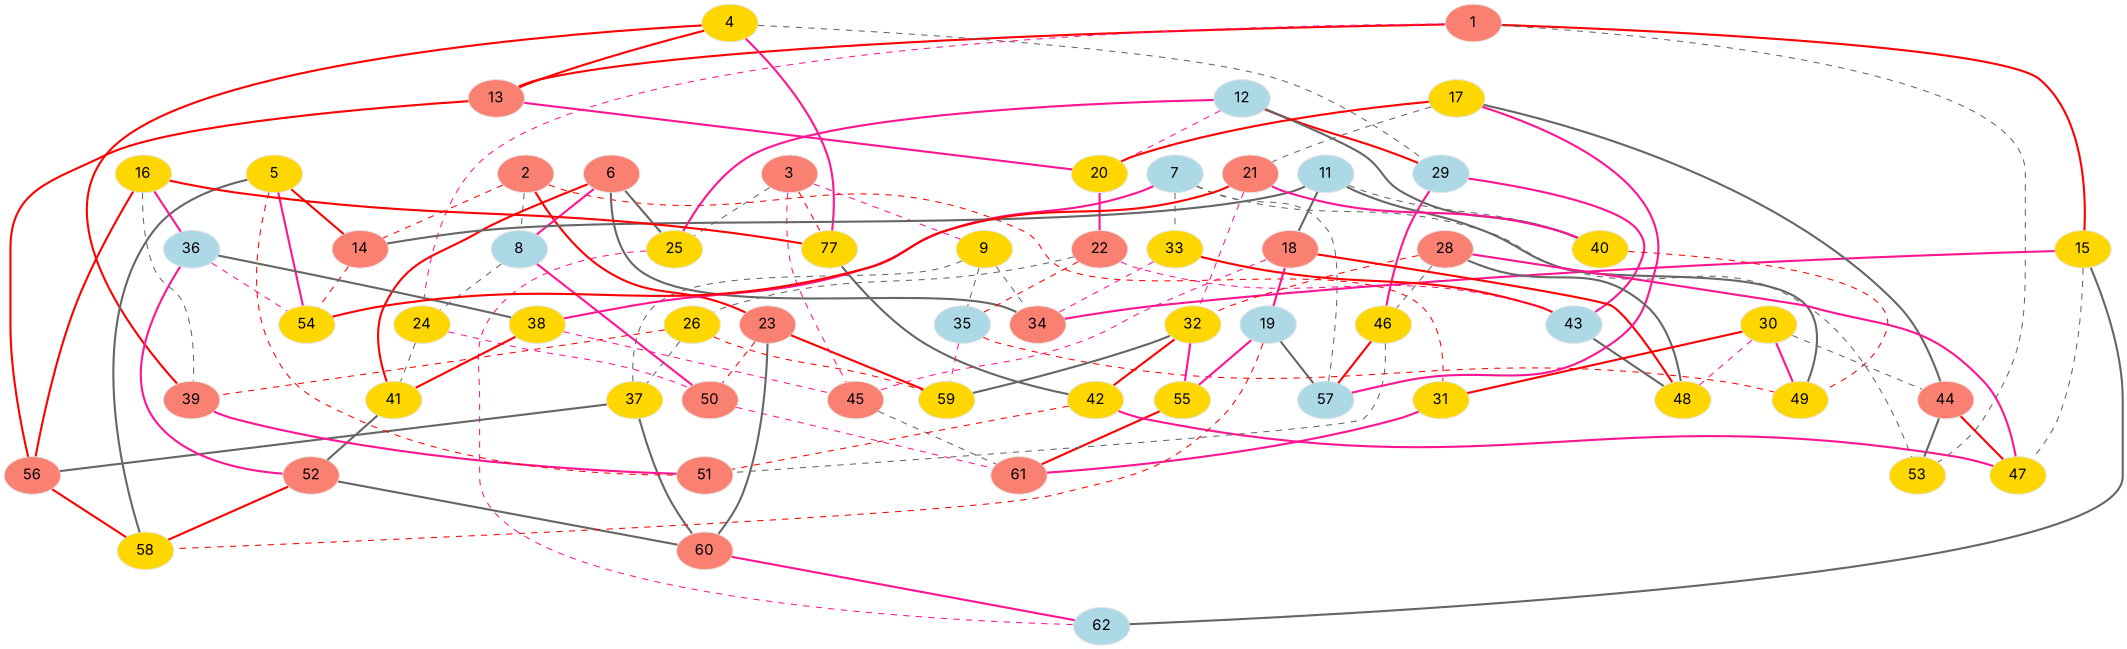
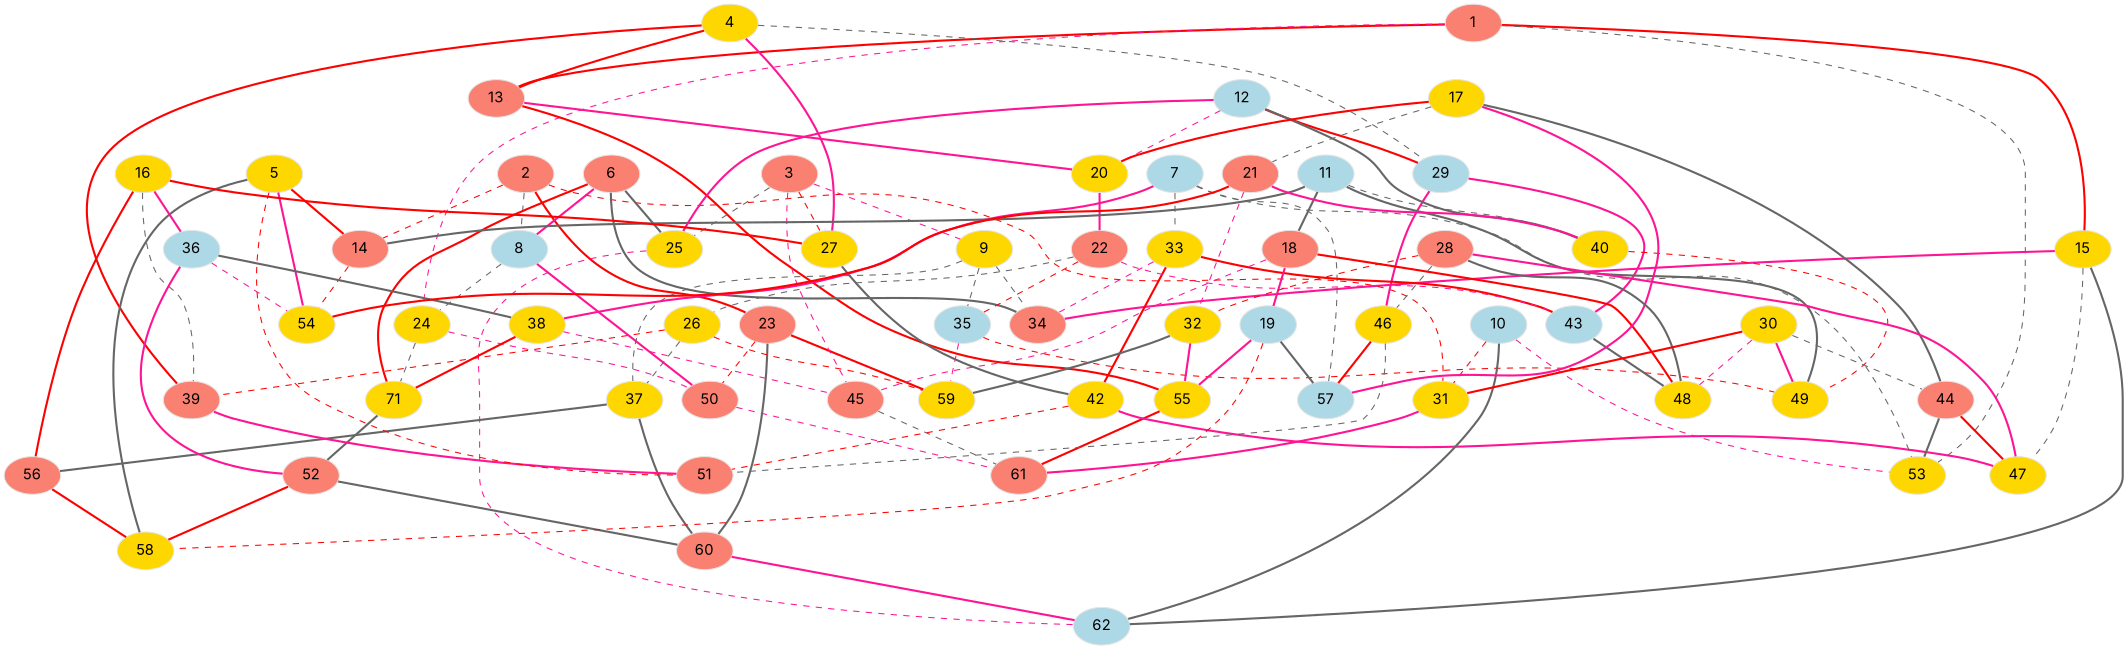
edge "13" -- "56": now "13" -- "55"
node "77": label "77" -> "27"
node "10": added
edge "32" -- "42": now "33" -- "42"
node "41": label "41" -> "71"
